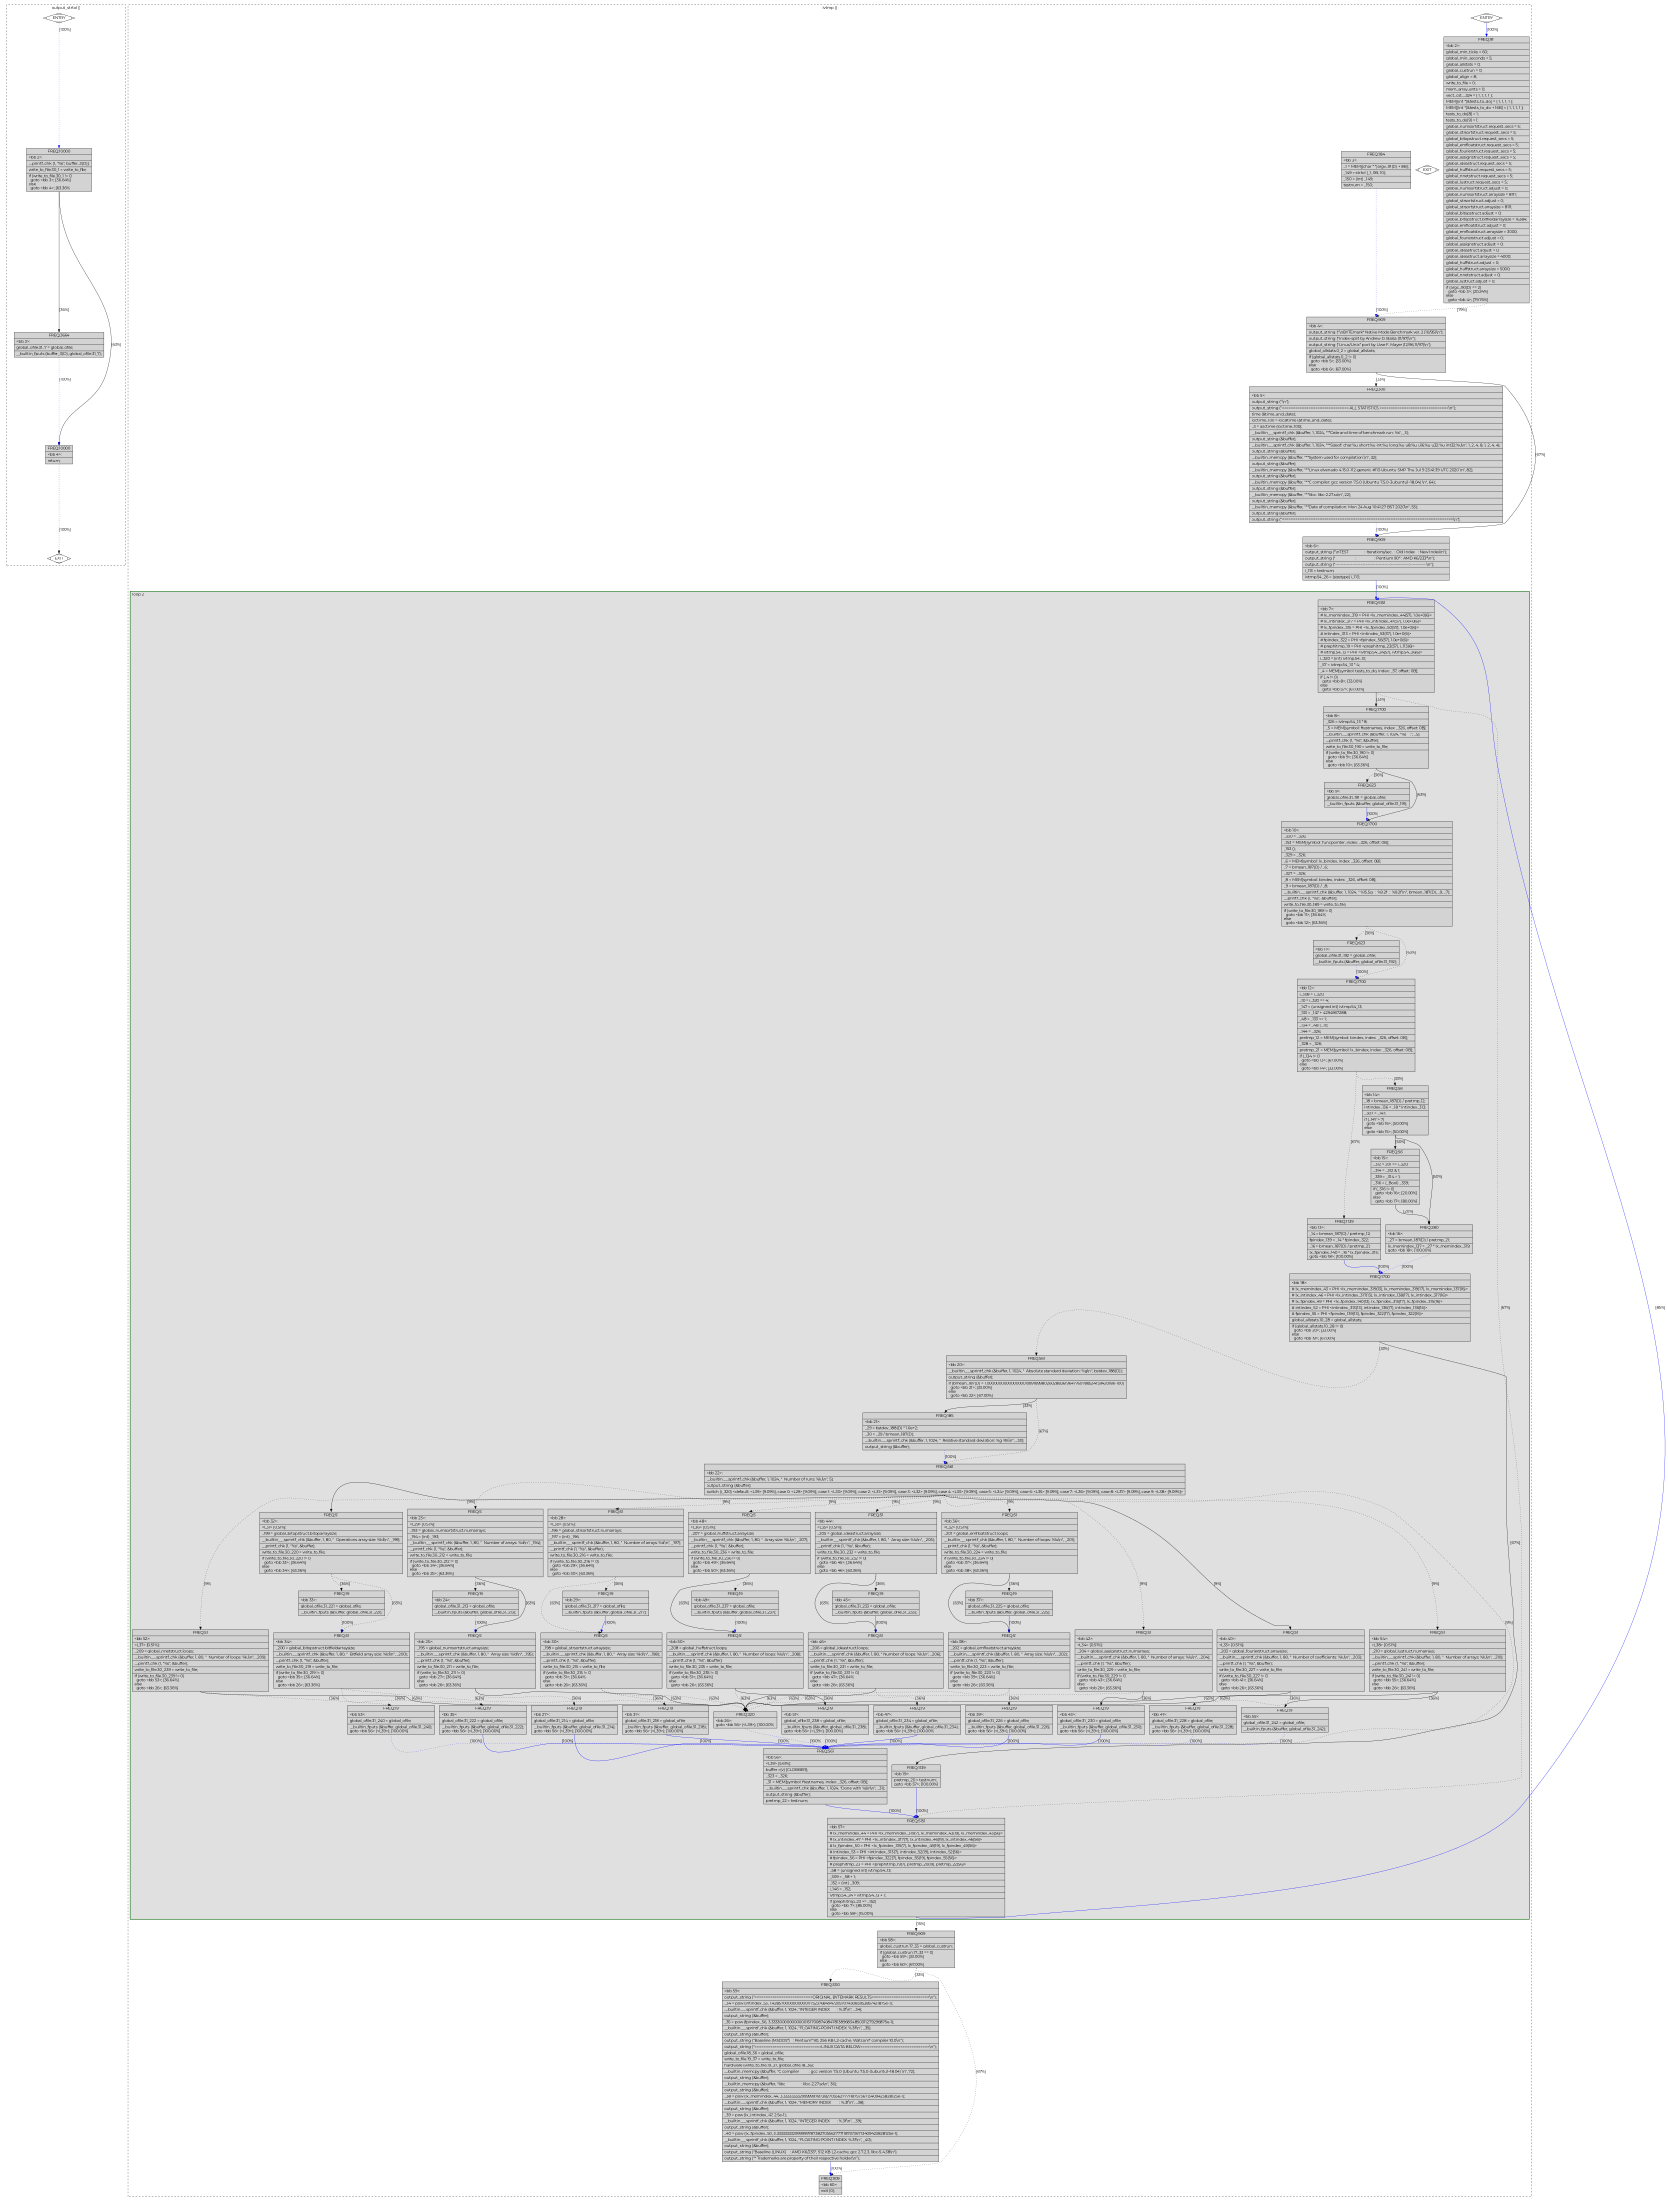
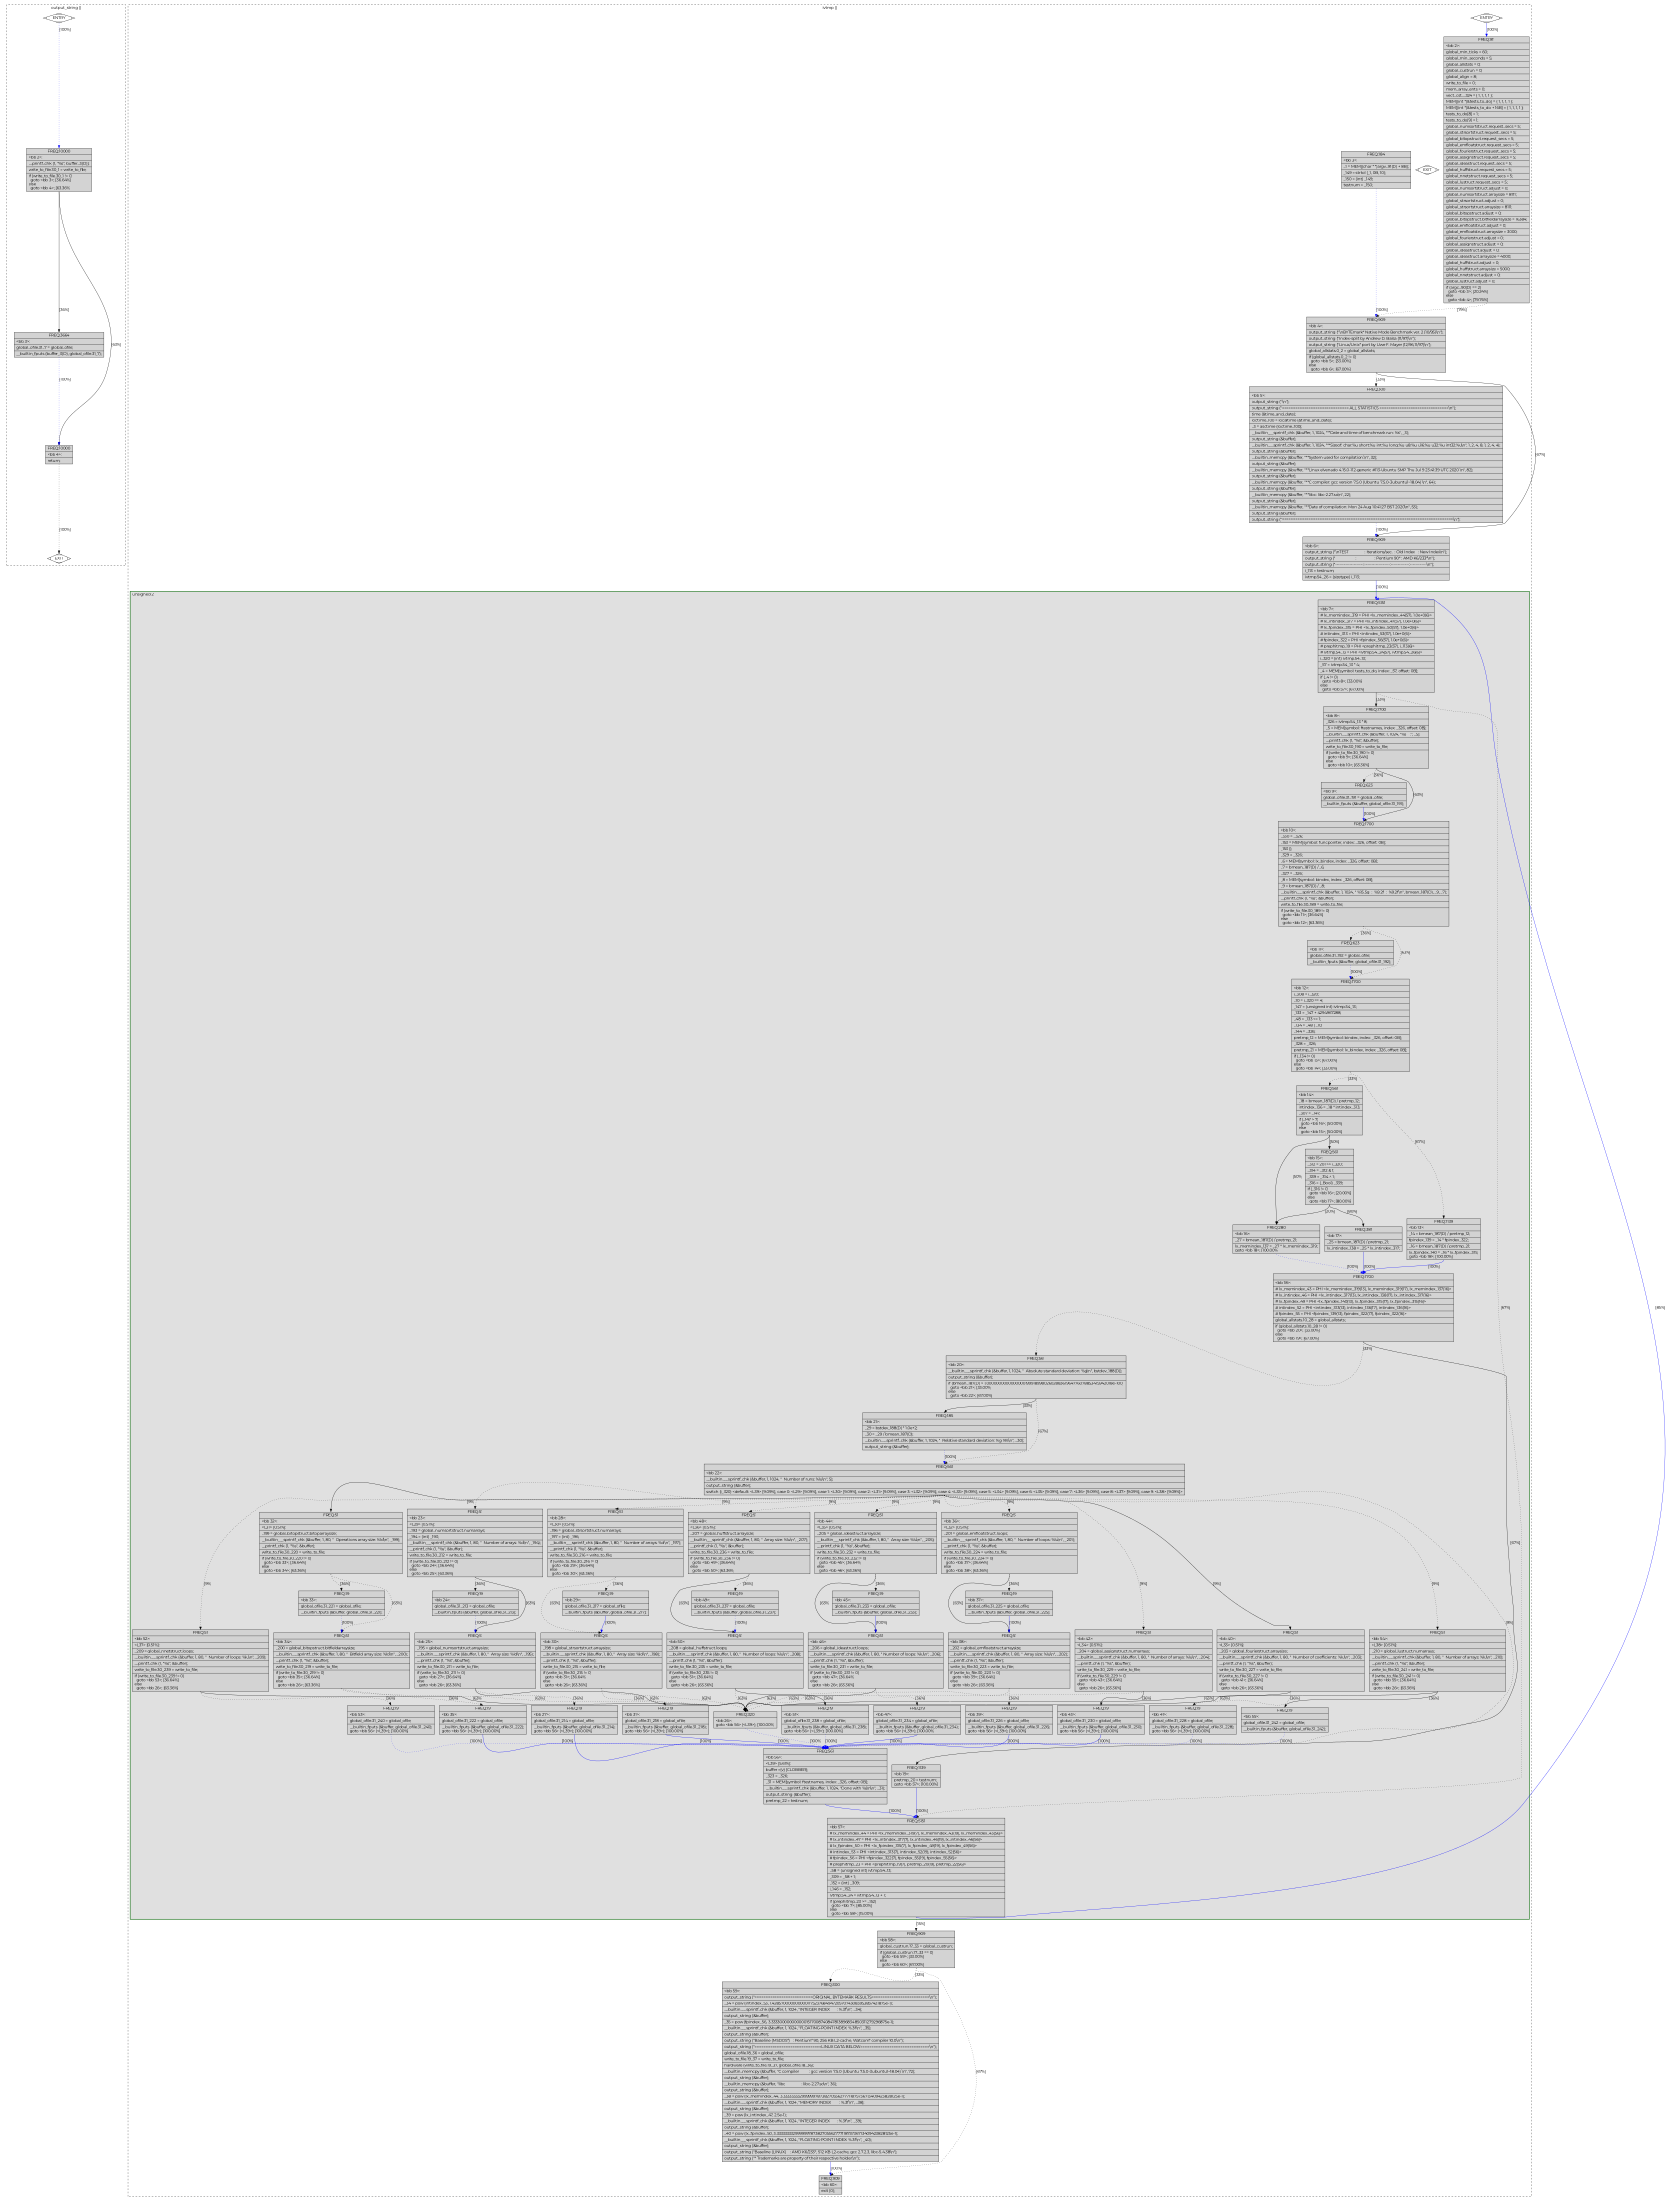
cluster "output_strtol ()": label "output_strtol ()" -> "output_string ()"
cluster "loop 2": label "loop 2" -> "unsigned 2"
node "FREQ:381": added
